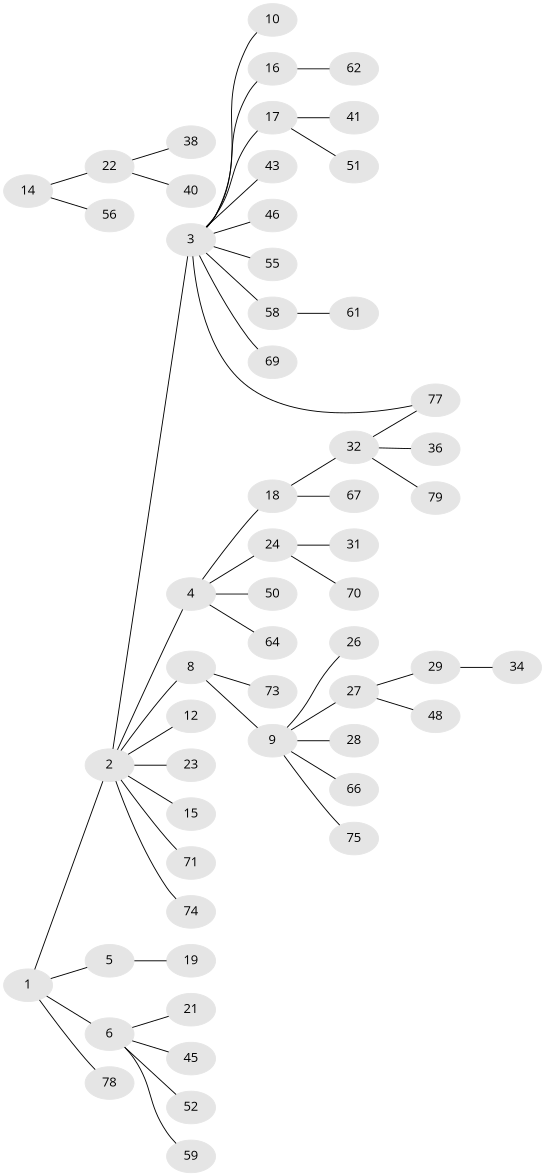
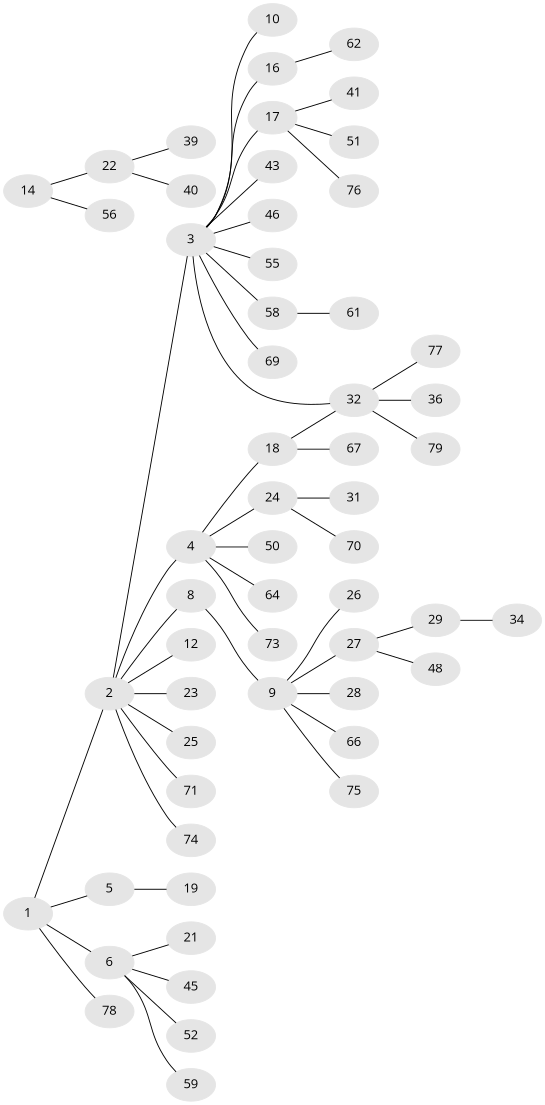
node "38": label "38" -> "39"
node "76": added
edge "3" -- "77": now "3" -- "32"
edge "8" -- "73": now "4" -- "73"
node "15": label "15" -> "25"
